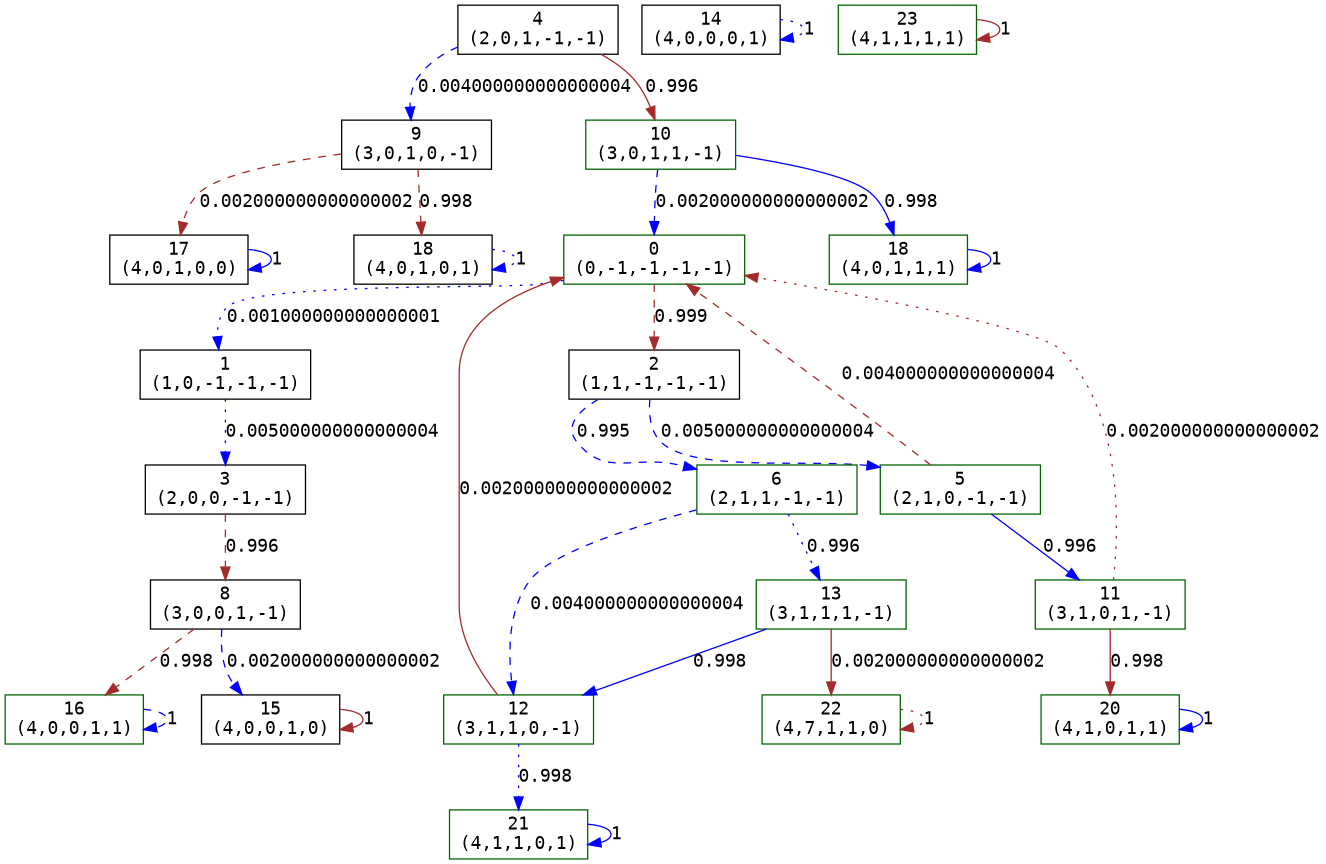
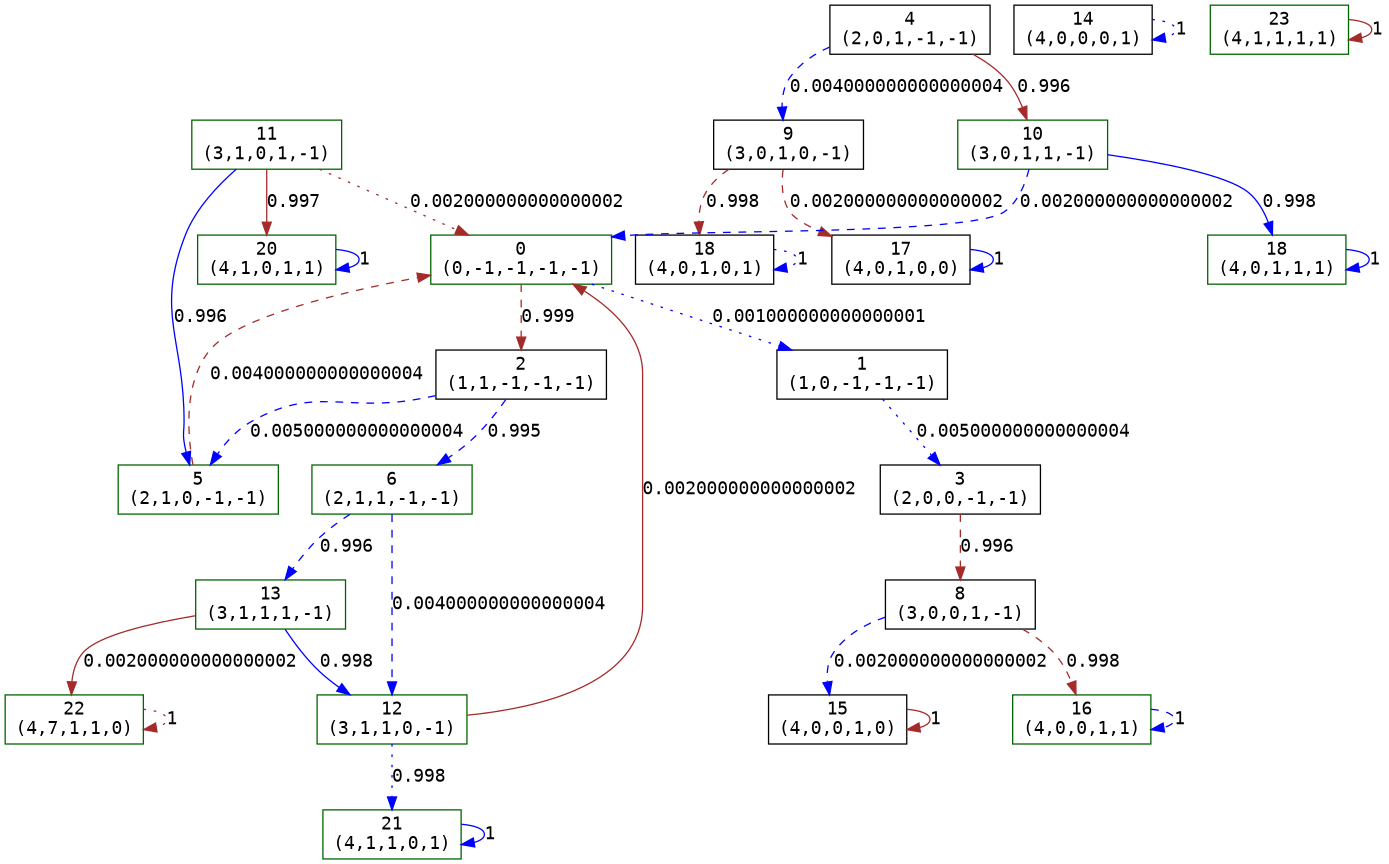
edge "6 (2,1,1,-1,-1)" -> "13 (3,1,1,1,-1)": style dotted -> dashed
edge "5 (2,1,0,-1,-1)" -> "11 (3,1,0,1,-1)": reversed
edge "11 (3,1,0,1,-1)" -> "20 (4,1,0,1,1)": label "0.998" -> "0.997"
